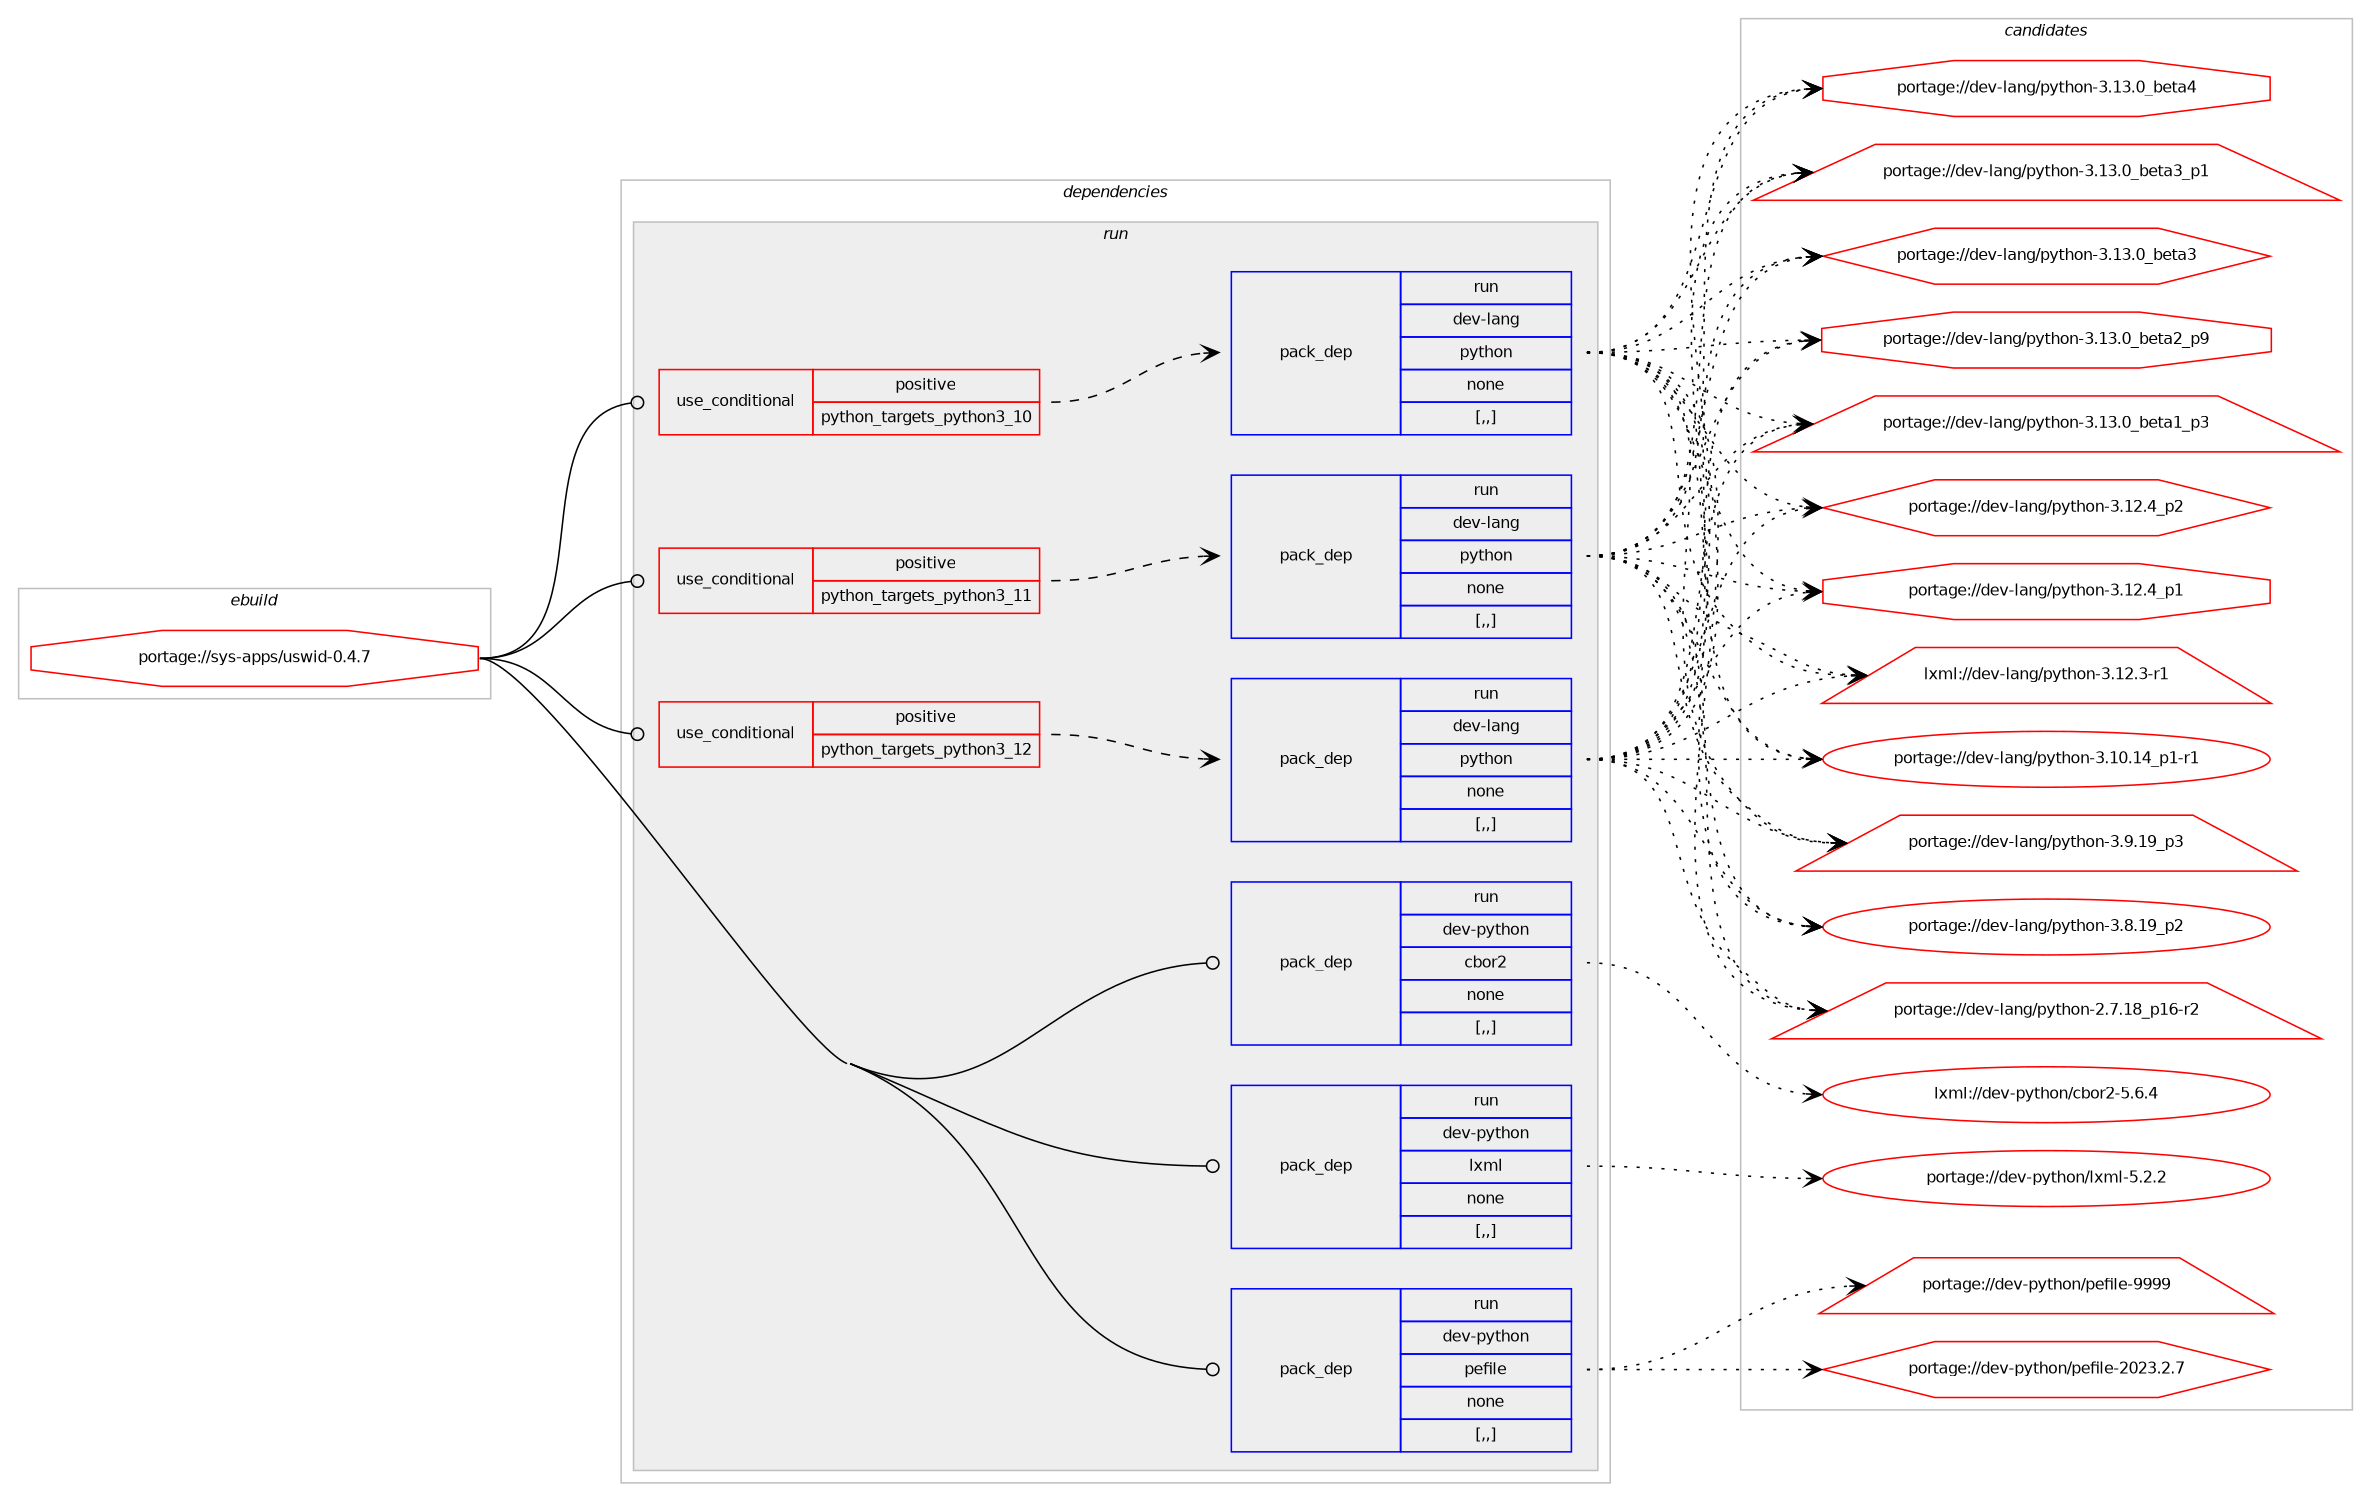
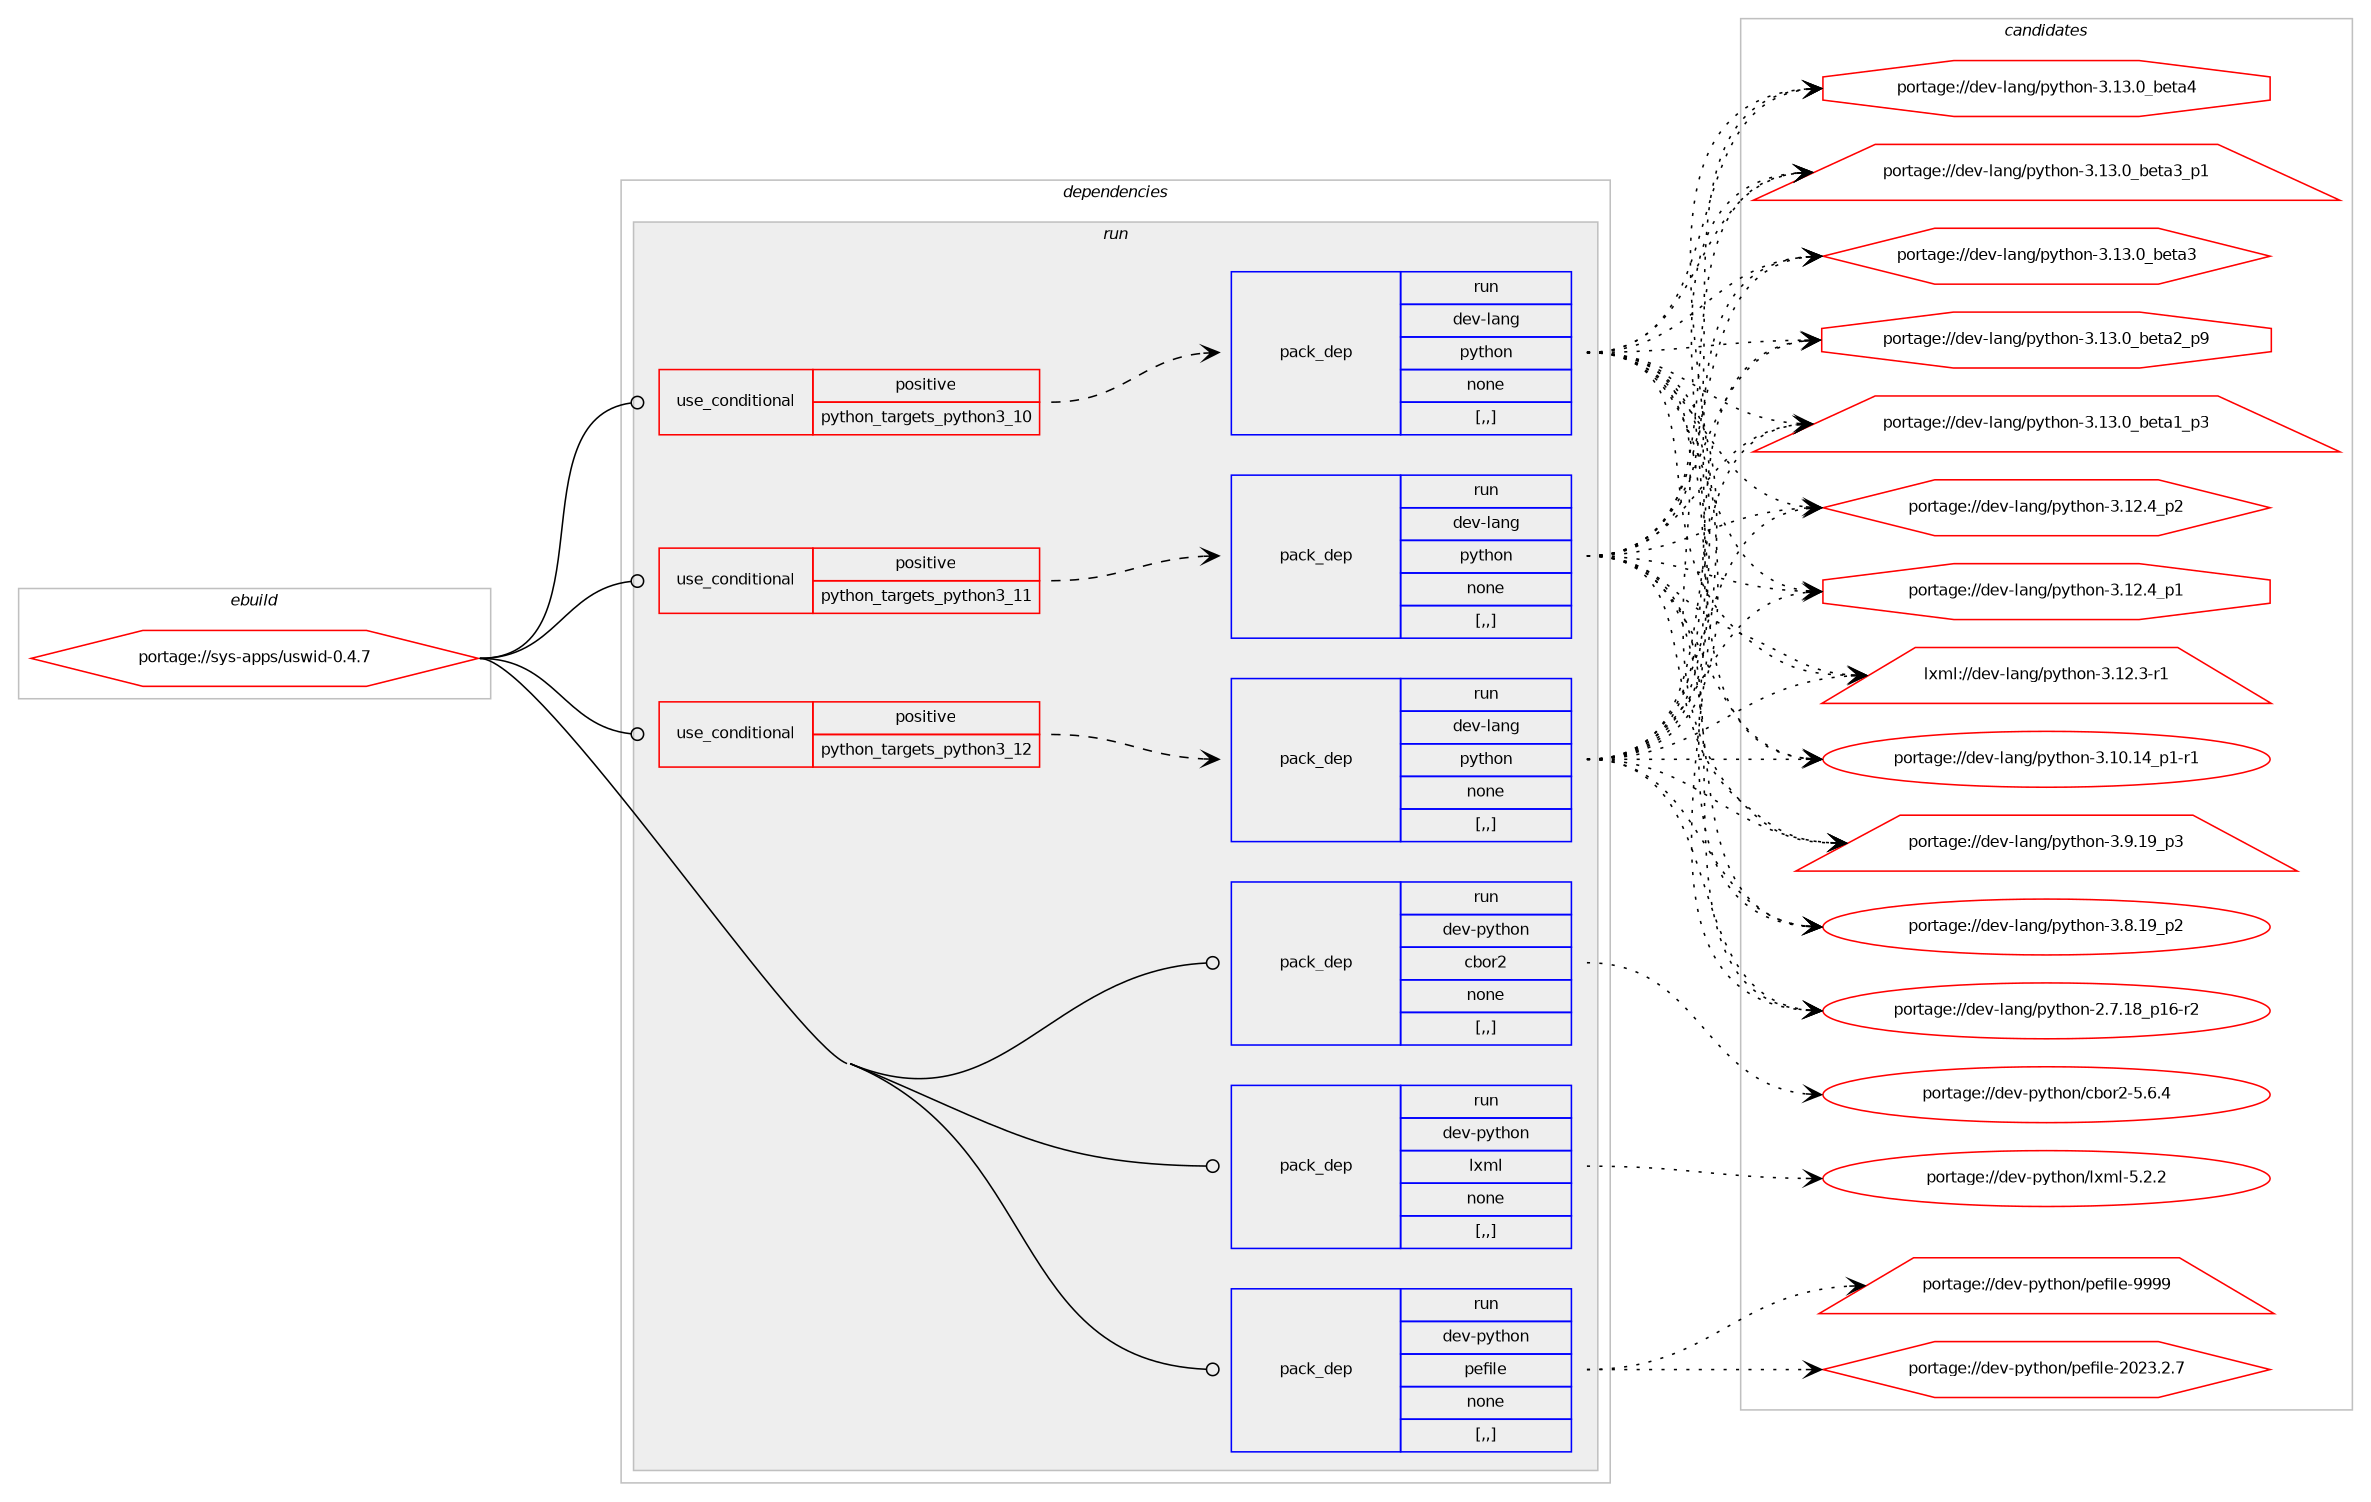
node "portage://sys-apps/uswid-0.4.7": shape octagon -> hexagon
node "portage://dev-lang/python-2.7.18_p16-r2": shape trapezium -> ellipse
node "lxml://dev-python/cbor2-5.6.4": label "lxml://dev-python/cbor2-5.6.4" -> "portage://dev-python/cbor2-5.6.4"
